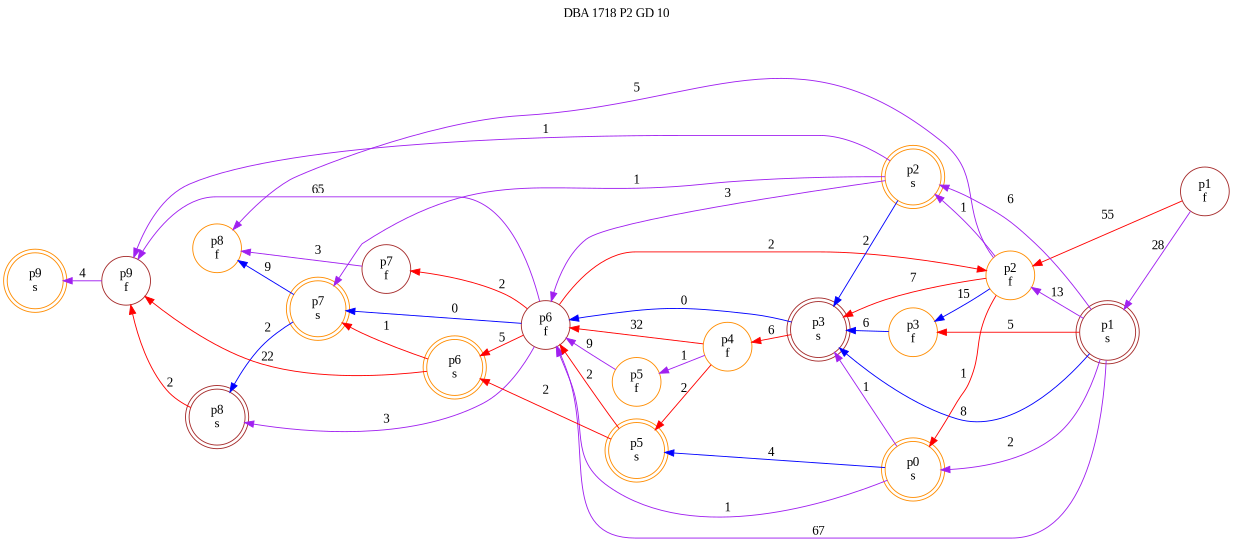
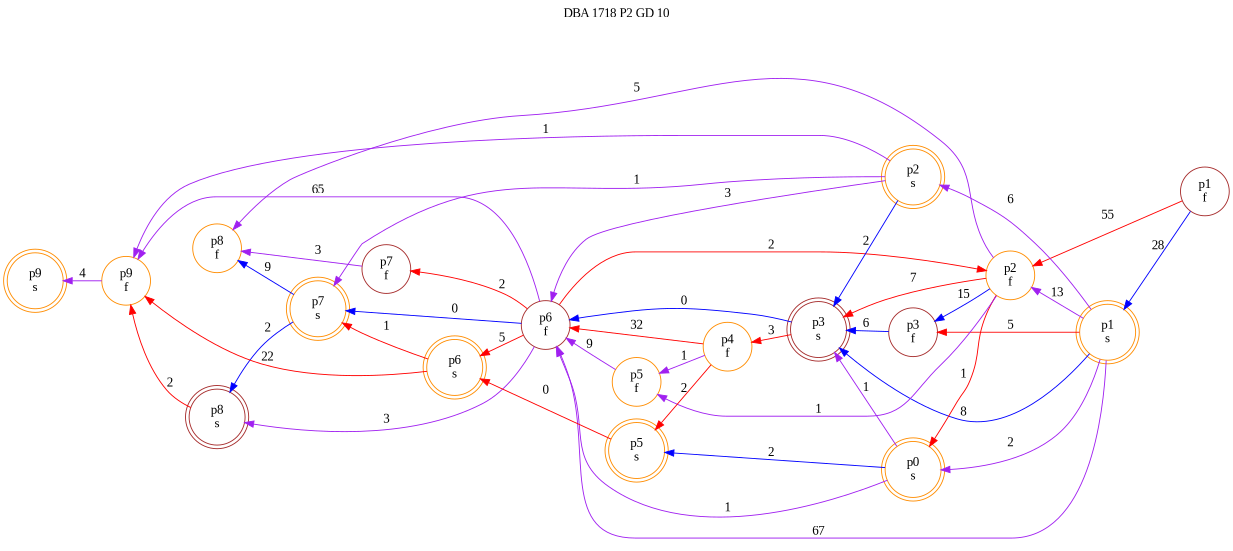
edge "p2 f" -> "p2 s": now "p2 f" -> "p5 f"
edge "p1 f" -> "p1 s": color purple -> blue
node "p9 f": color brown -> darkorange
edge "p3 s" -> "p4 f": label "6" -> "3"
node "p3 f": color darkorange -> brown
node "p1 s": color brown -> darkorange
edge "p5 s" -> "p6 s": label "2" -> "0"
edge "p5 s" -> "p6 f": removed, label "2"
edge "p0 s" -> "p5 s": label "4" -> "2"
